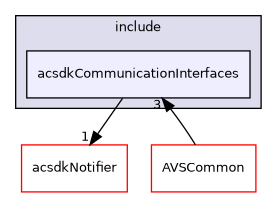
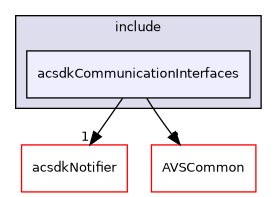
edge "AVSCommon" -> "acsdkCommunicationInterfaces": reversed
